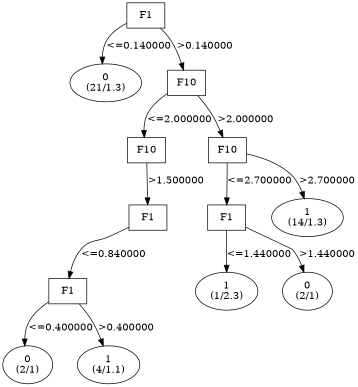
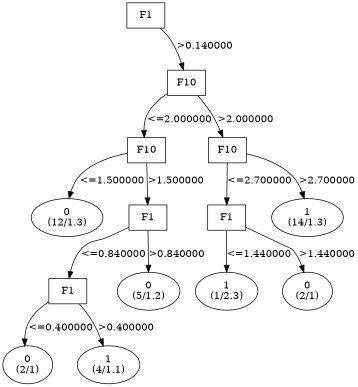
node "0 (21/1.3)": removed
node "0 (12/1.3)": added
node "0 (5/1.2)": added
